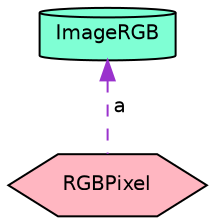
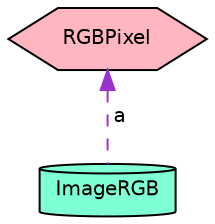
edge "RGBPixel" -> "ImageRGB": reversed
